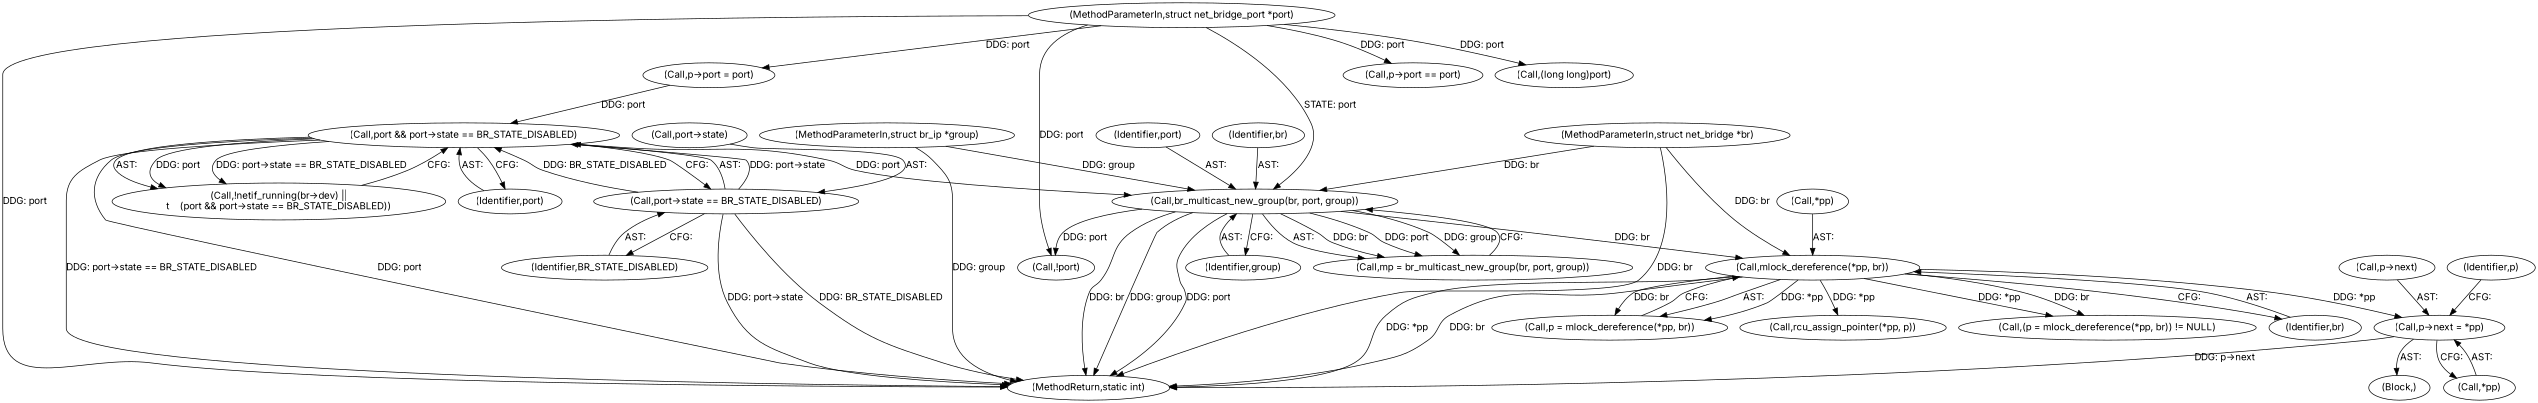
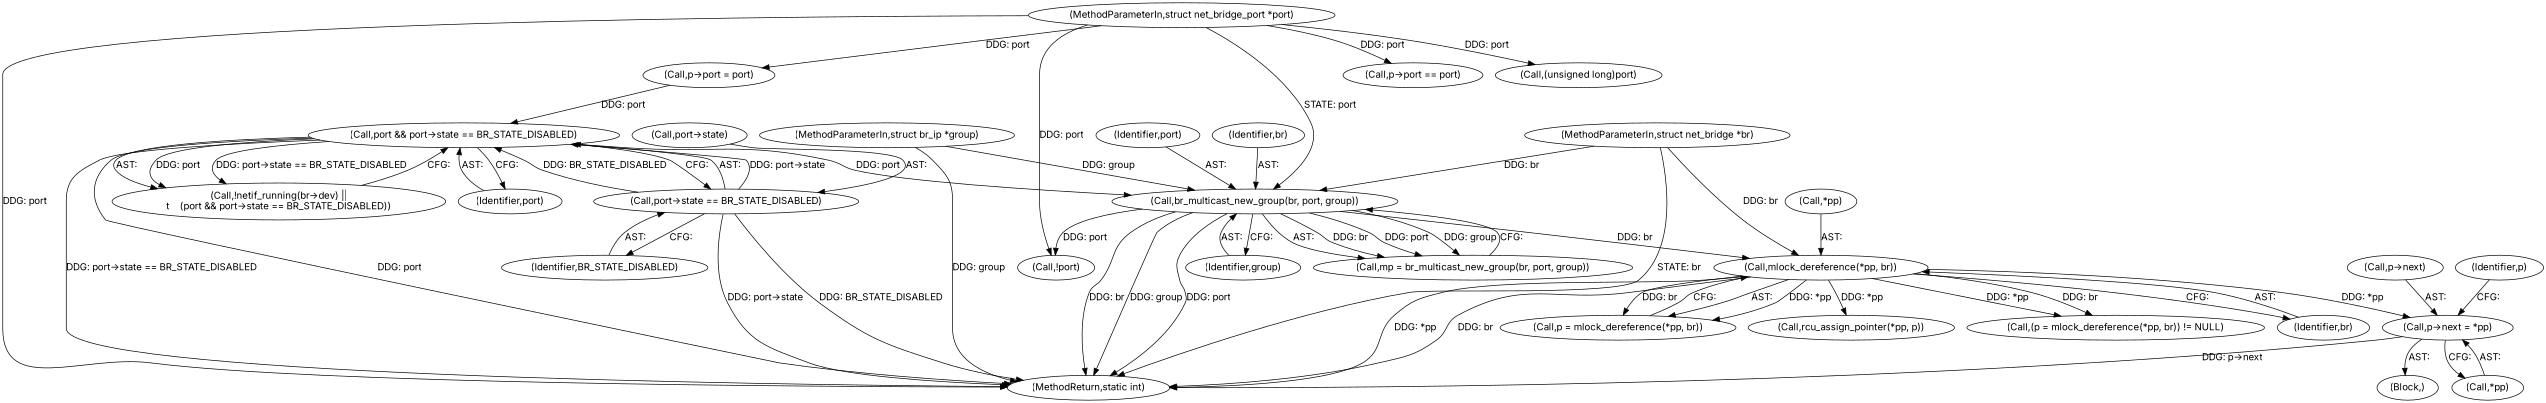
node "(Call,(long long)port)": label "(Call,(long long)port)" -> "(Call,(unsigned long)port)"
edge "(MethodParameterIn,struct net_bridge *br)" -> "(MethodReturn,static int)": label "DDG: br" -> "STATE: br"
